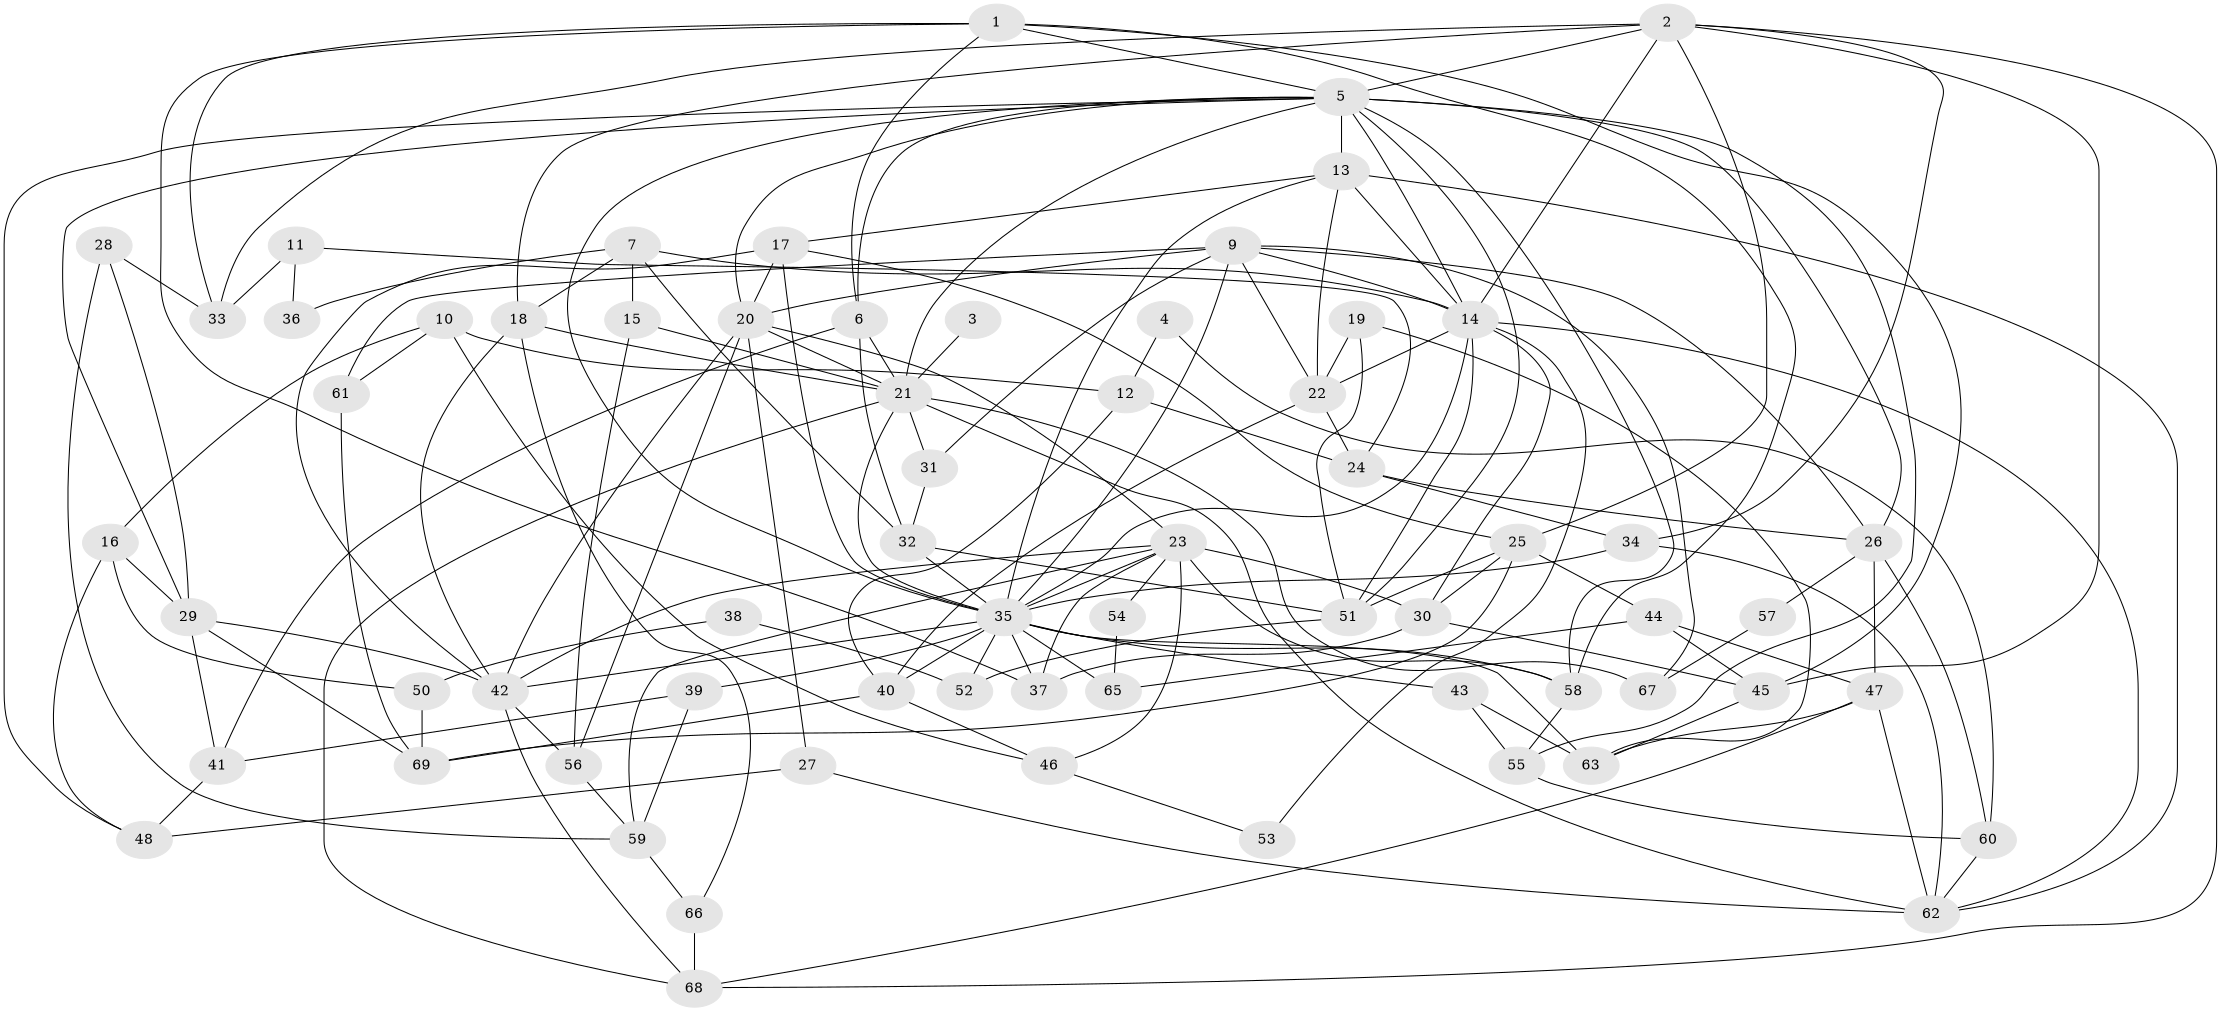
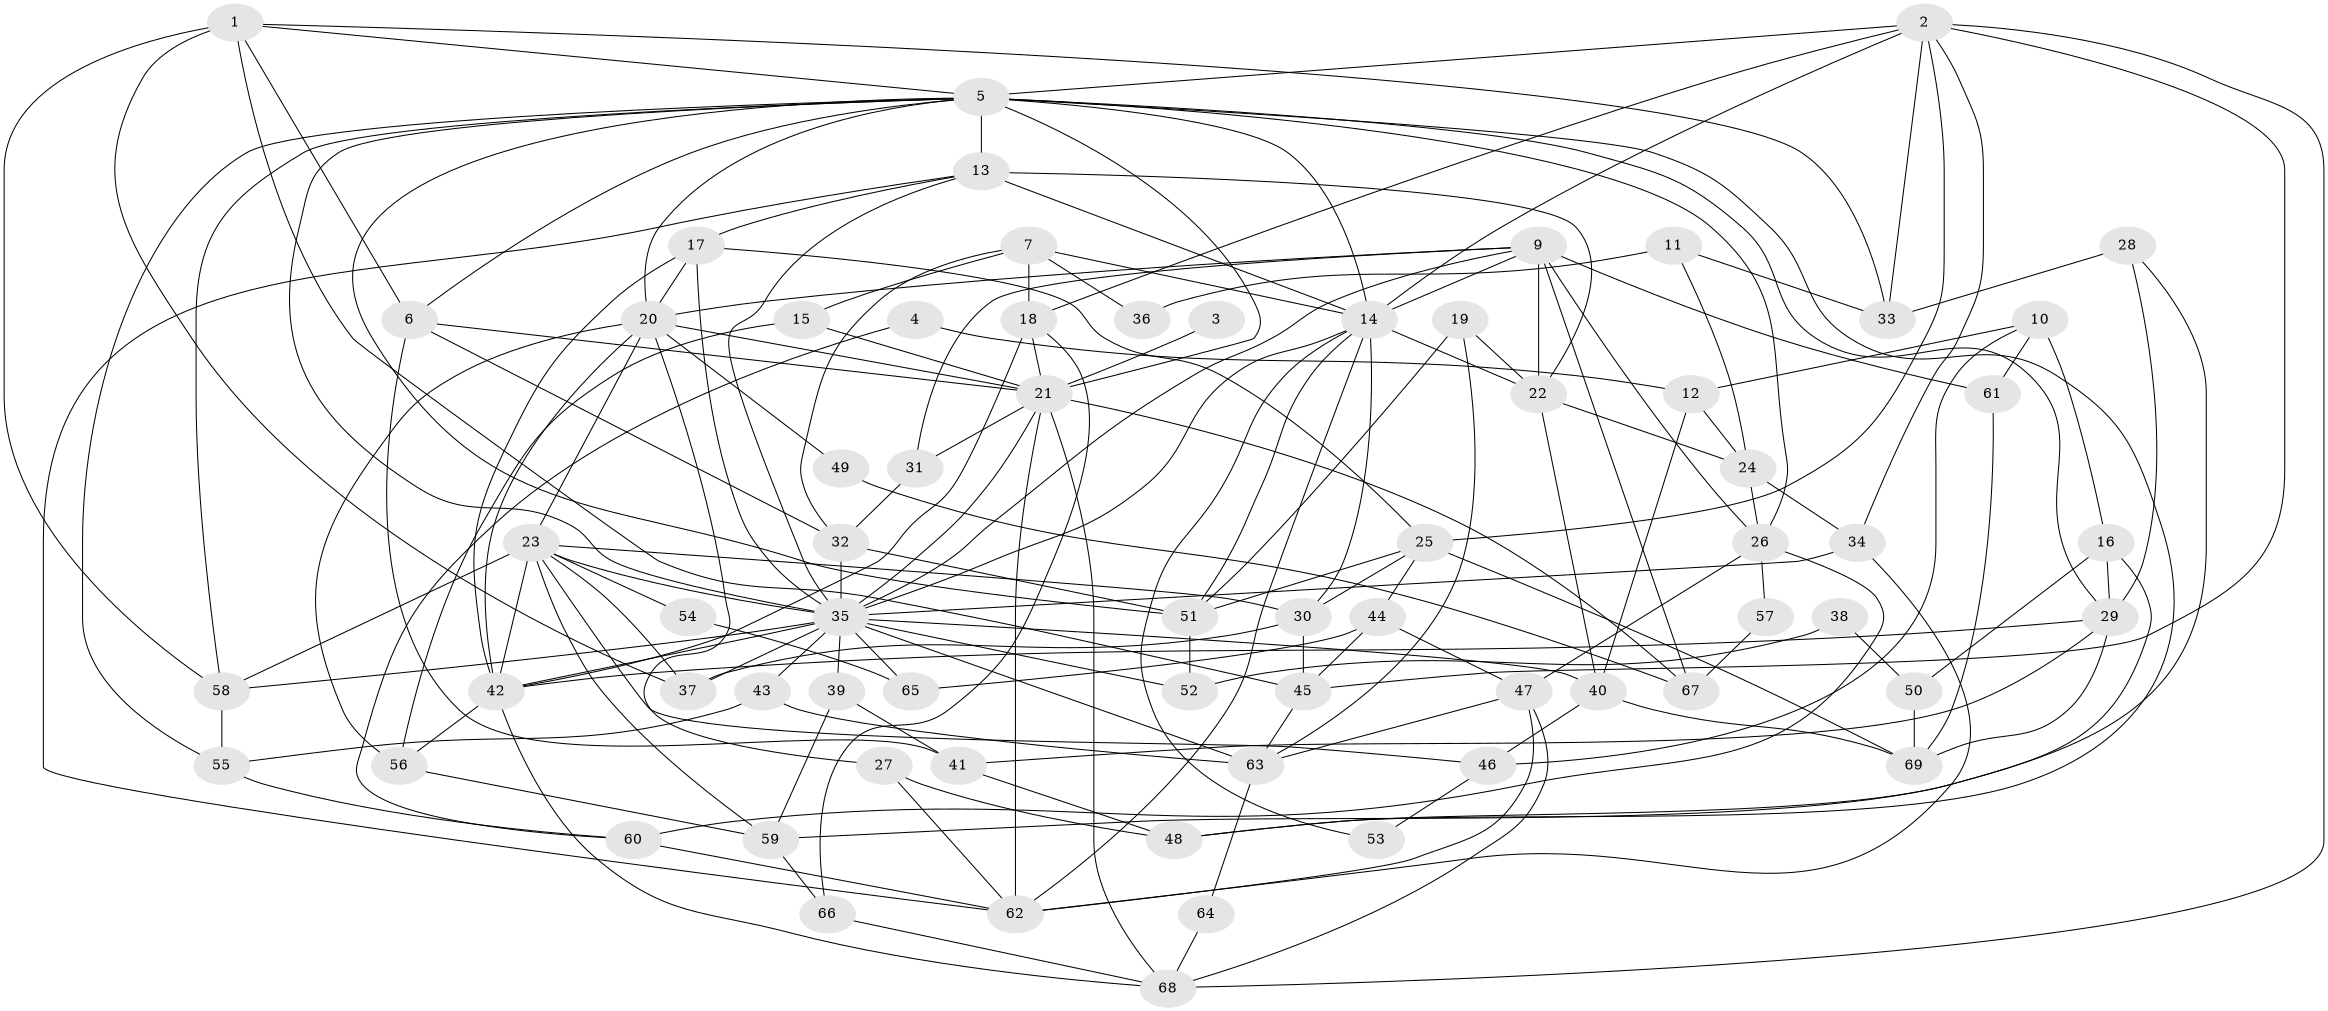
node "49": added
node "64": added
